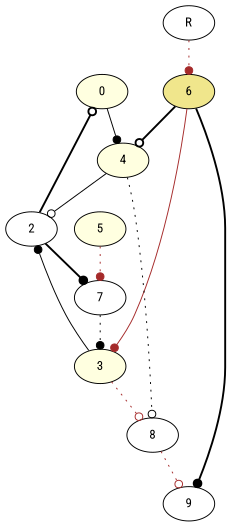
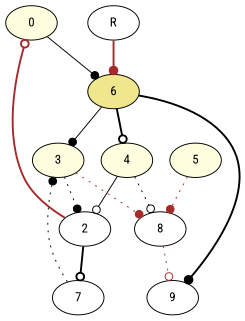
edge "R" -> "6": style dotted -> bold
edge "0" -> "4": now "0" -> "6"
edge "2" -> "0": color black -> brown
edge "6" -> "3": color brown -> black
edge "5" -> "7": now "5" -> "8"
edge "2" -> "7": arrowhead dot -> odot
edge "3" -> "2": style solid -> dotted
edge "3" -> "8": arrowhead odot -> dot
